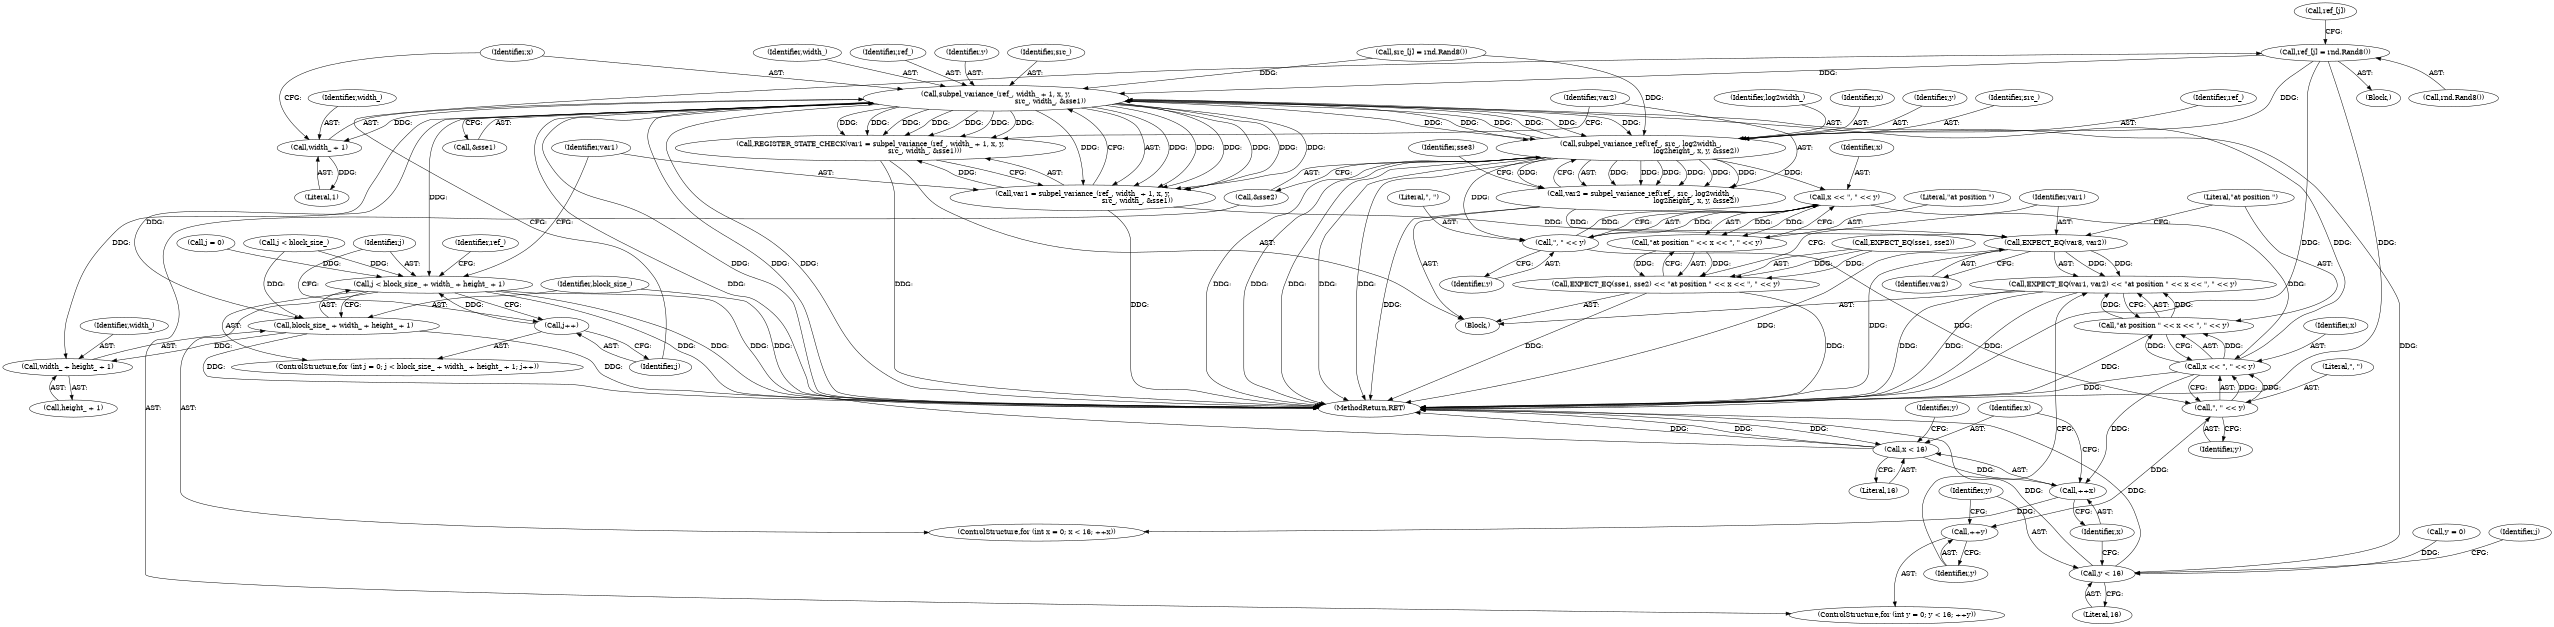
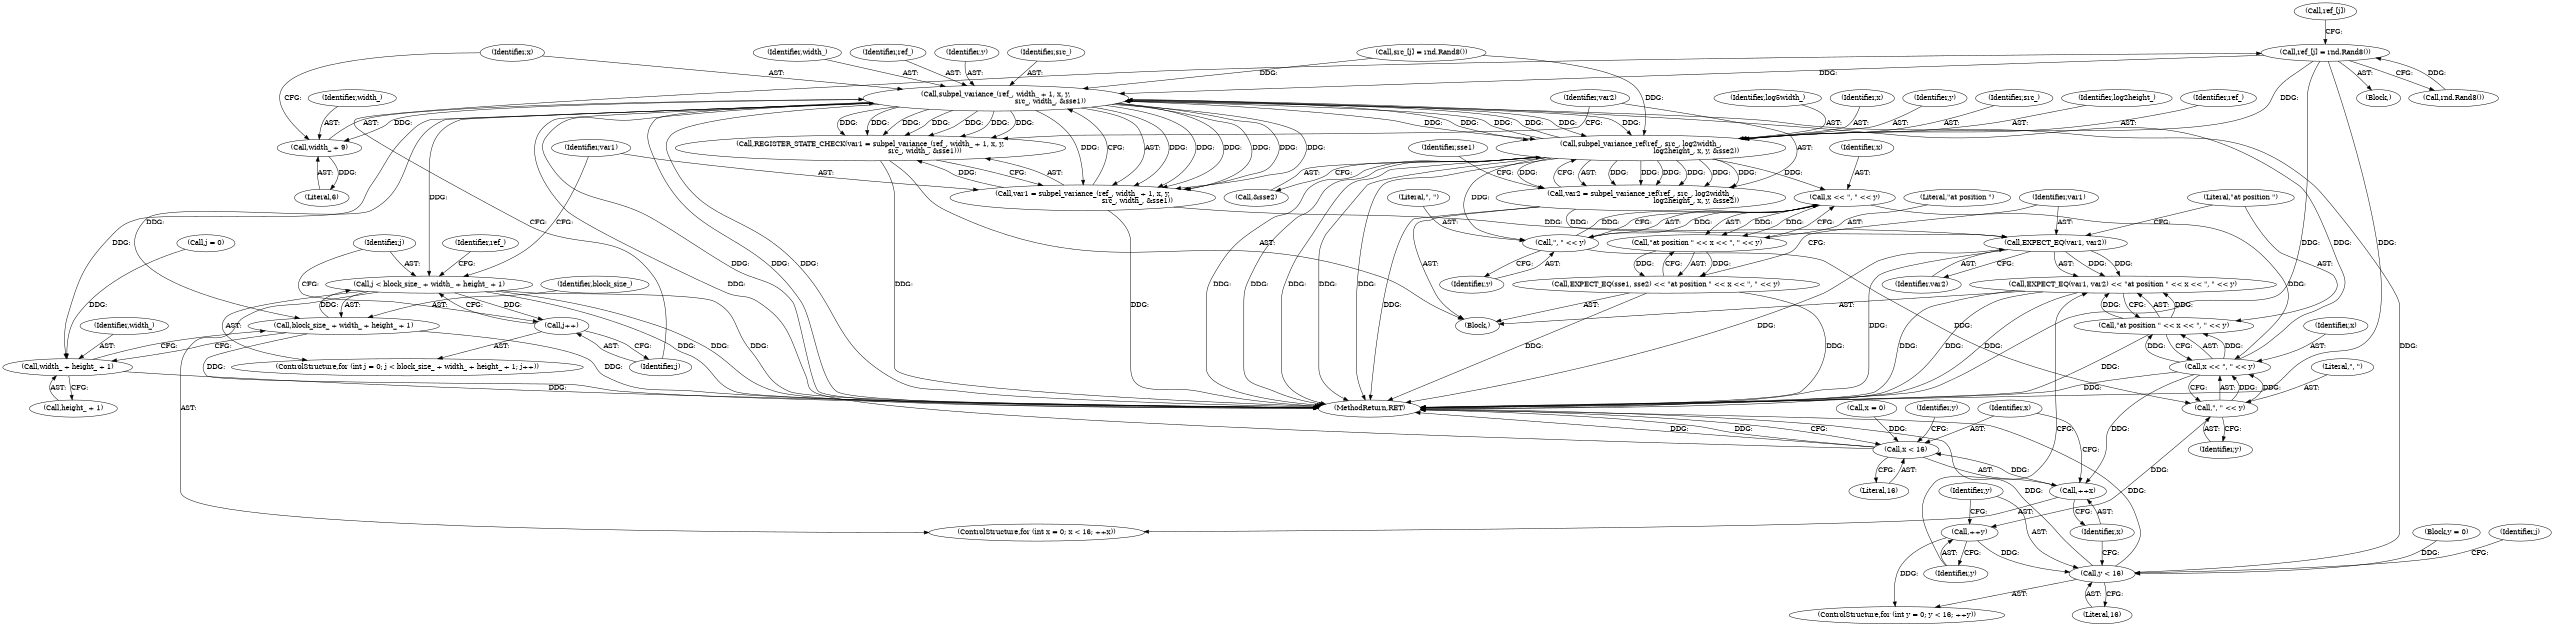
edge "(Call,rnd.Rand8())" -> "(Call,ref_[j] = rnd.Rand8())": label "AST: " -> "DDG: "
edge "(Call,ref_[j] = rnd.Rand8())" -> "(Call,rnd.Rand8())": added, label "CFG:"
node "(Identifier,log2width_)": label "(Identifier,log2width_)" -> "(Identifier,log5width_)"
node "(Identifier,log2height_)": added
node "(Call,width_ + 1)": label "(Call,width_ + 1)" -> "(Call,width_ + 9)"
node "(Call,&sse1)": removed
node "(Identifier,sse3)": label "(Identifier,sse3)" -> "(Identifier,sse1)"
node "(Literal,1)": label "(Literal,1)" -> "(Literal,6)"
node "(Call,j < block_size_)": removed
node "(Call,EXPECT_EQ(sse1, sse2))": removed
node "(Call,EXPECT_EQ(var8, var2))": label "(Call,EXPECT_EQ(var8, var2))" -> "(Call,EXPECT_EQ(var1, var2))"
edge "(Call,j = 0)" -> "(Call,j < block_size_ + width_ + height_ + 1)": now "(Call,j = 0)" -> "(Call,width_ + height_ + 1)"
edge "(Call,block_size_ + width_ + height_ + 1)" -> "(Call,j < block_size_ + width_ + height_ + 1)": label "AST: " -> "DDG: "
edge "(Call,j < block_size_ + width_ + height_ + 1)" -> "(Call,block_size_ + width_ + height_ + 1)": label "CFG: " -> "AST: "
edge "(Call,j++)" -> "(Call,j < block_size_ + width_ + height_ + 1)": label "DDG: " -> "CFG: "
edge "(Call,j < block_size_ + width_ + height_ + 1)" -> "(Call,j++)": label "CFG: " -> "DDG: "
edge "(Call,width_ + height_ + 1)" -> "(Call,block_size_ + width_ + height_ + 1)": label "AST: " -> "CFG: "
edge "(Call,block_size_ + width_ + height_ + 1)" -> "(Call,width_ + height_ + 1)": label "DDG: " -> "CFG: "
edge "(Identifier,block_size_)" -> "(MethodReturn,RET)": now "(Call,width_ + height_ + 1)" -> "(MethodReturn,RET)"
edge "(Call,width_ + height_ + 1)" -> "(Call,height_ + 1)": label "AST: " -> "CFG: "
node "(Call,x = 0)": added
edge "(MethodReturn,RET)" -> "(Call,x < 16)": label "DDG: " -> "CFG: "
edge "(Call,x < 16)" -> "(Call,++x)": label "DDG: " -> "AST: "
edge "(Call,++x)" -> "(Call,x < 16)": label "AST: " -> "DDG: "
edge "(Call,++x)" -> "(ControlStructure,for (int x = 0; x < 16; ++x))": label "DDG: " -> "AST: "
node "(Call,y = 0)": label "(Call,y = 0)" -> "(Block,y = 0)"
edge "(Call,++y)" -> "(Call,y < 16)": added, label "DDG:"
edge "(Call,++y)" -> "(ControlStructure,for (int y = 0; y < 16; ++y))": label "AST: " -> "DDG: "
edge "(Call,&sse2)" -> "(ControlStructure,for (int y = 0; y < 16; ++y))": now "(Call,y < 16)" -> "(ControlStructure,for (int y = 0; y < 16; ++y))"
